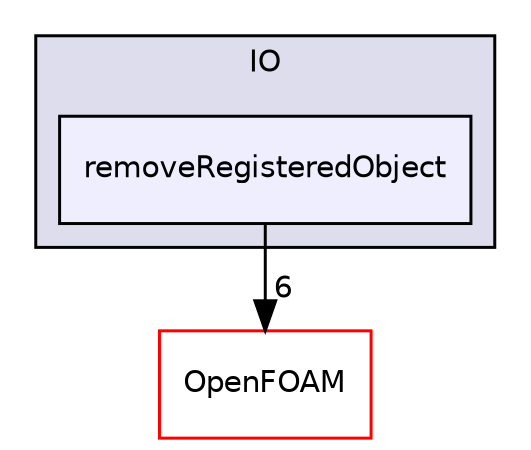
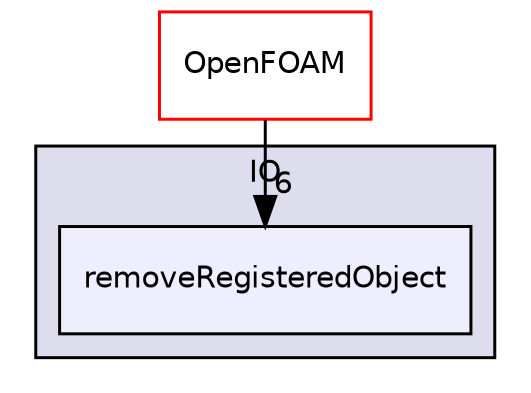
edge "removeRegisteredObject" -> "OpenFOAM": reversed
